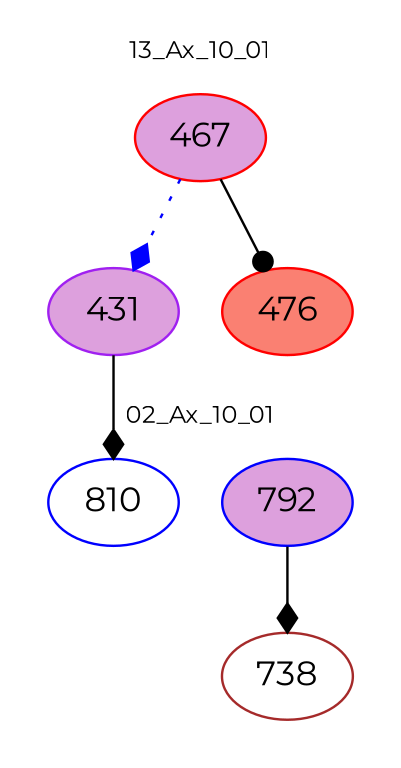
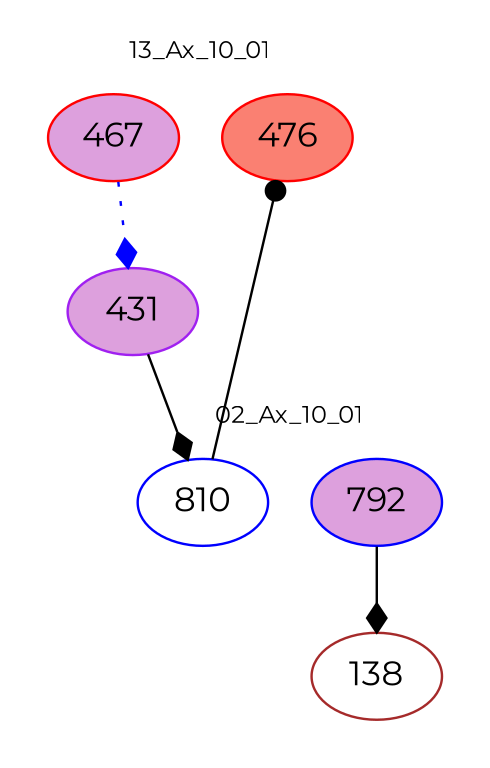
edge "467" -> "476": now "810" -> "476"
node "738": label "738" -> "138"
